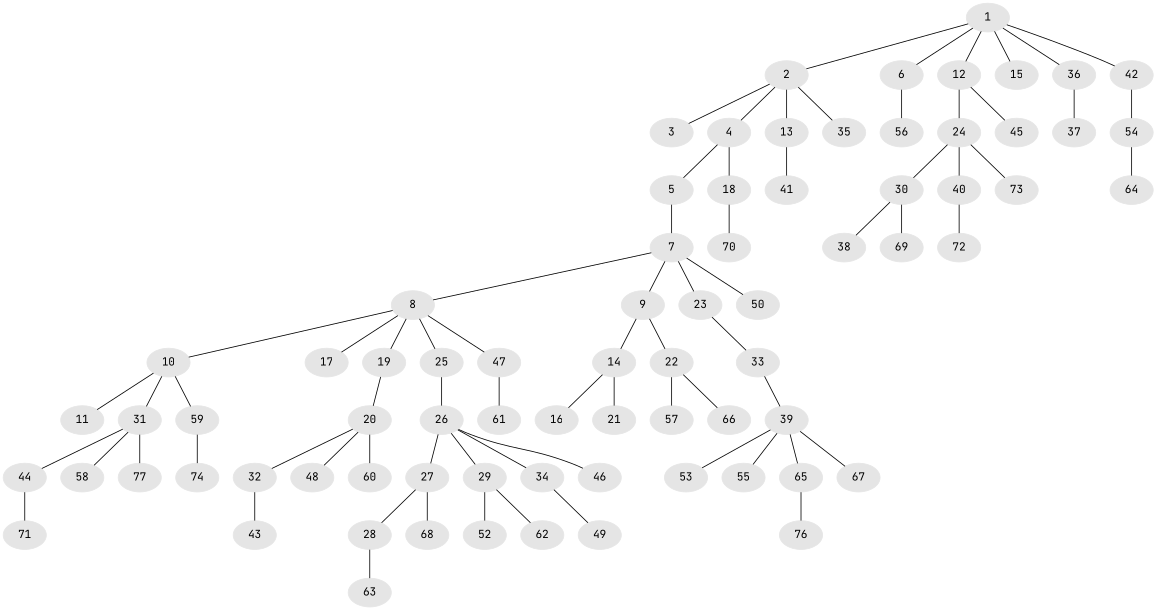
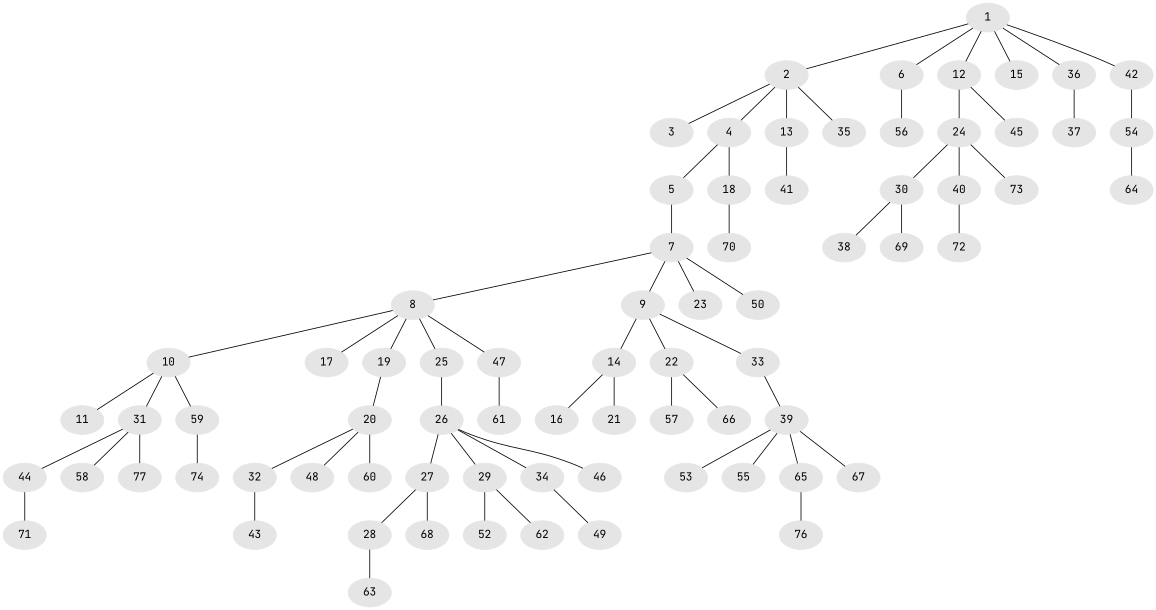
edge "23" -- "33": now "9" -- "33"
